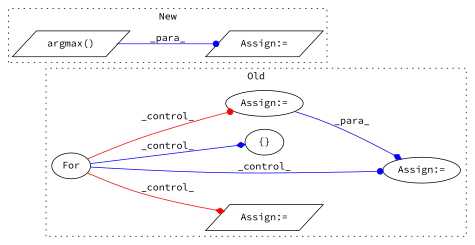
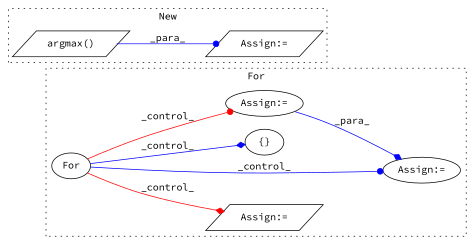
cluster "Old": label "Old" -> "For"
